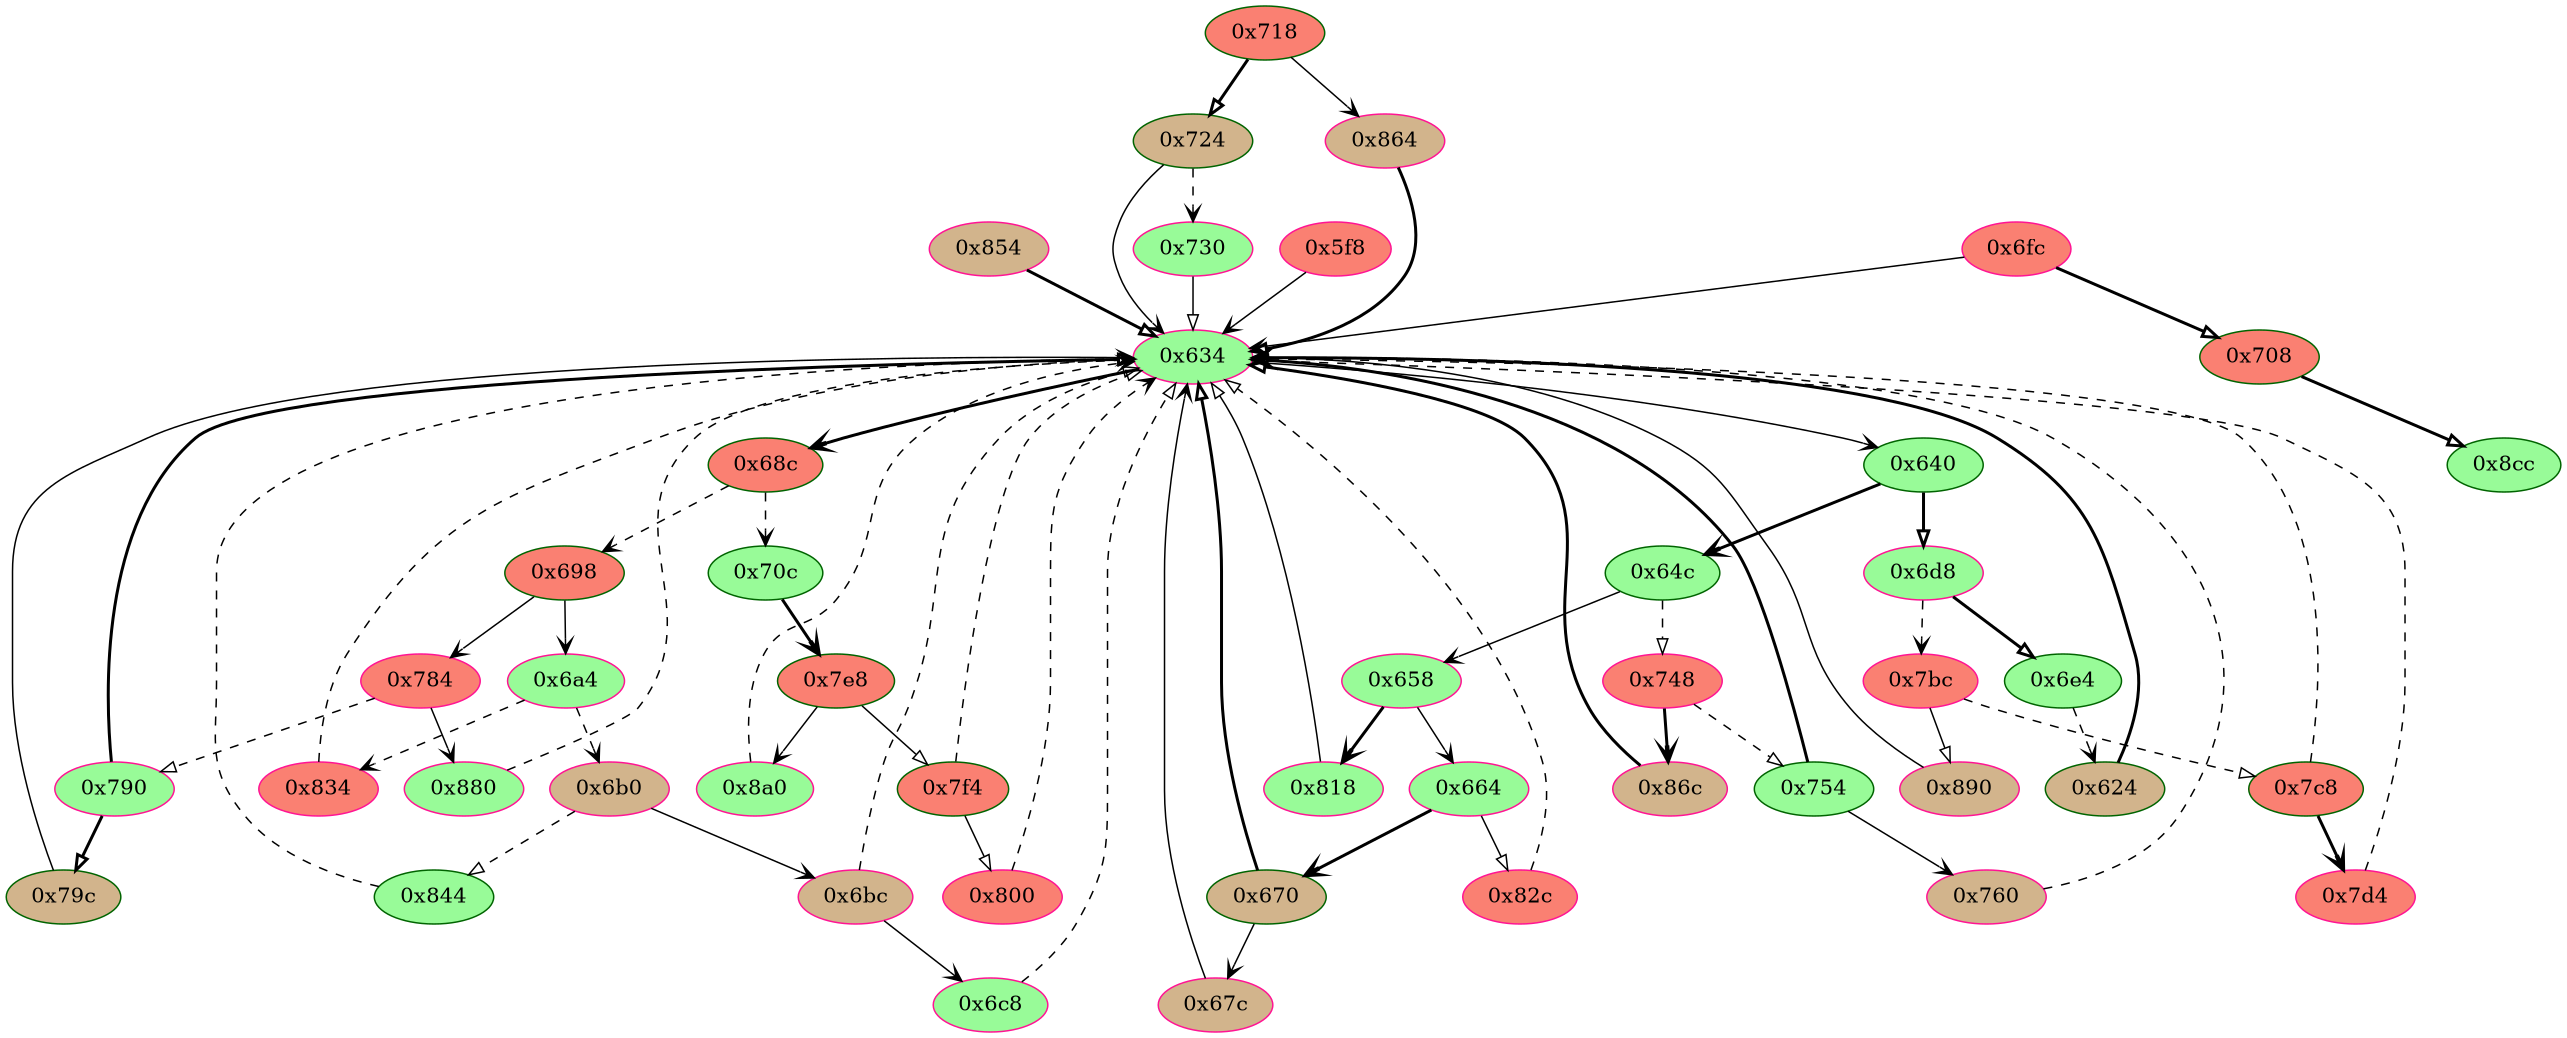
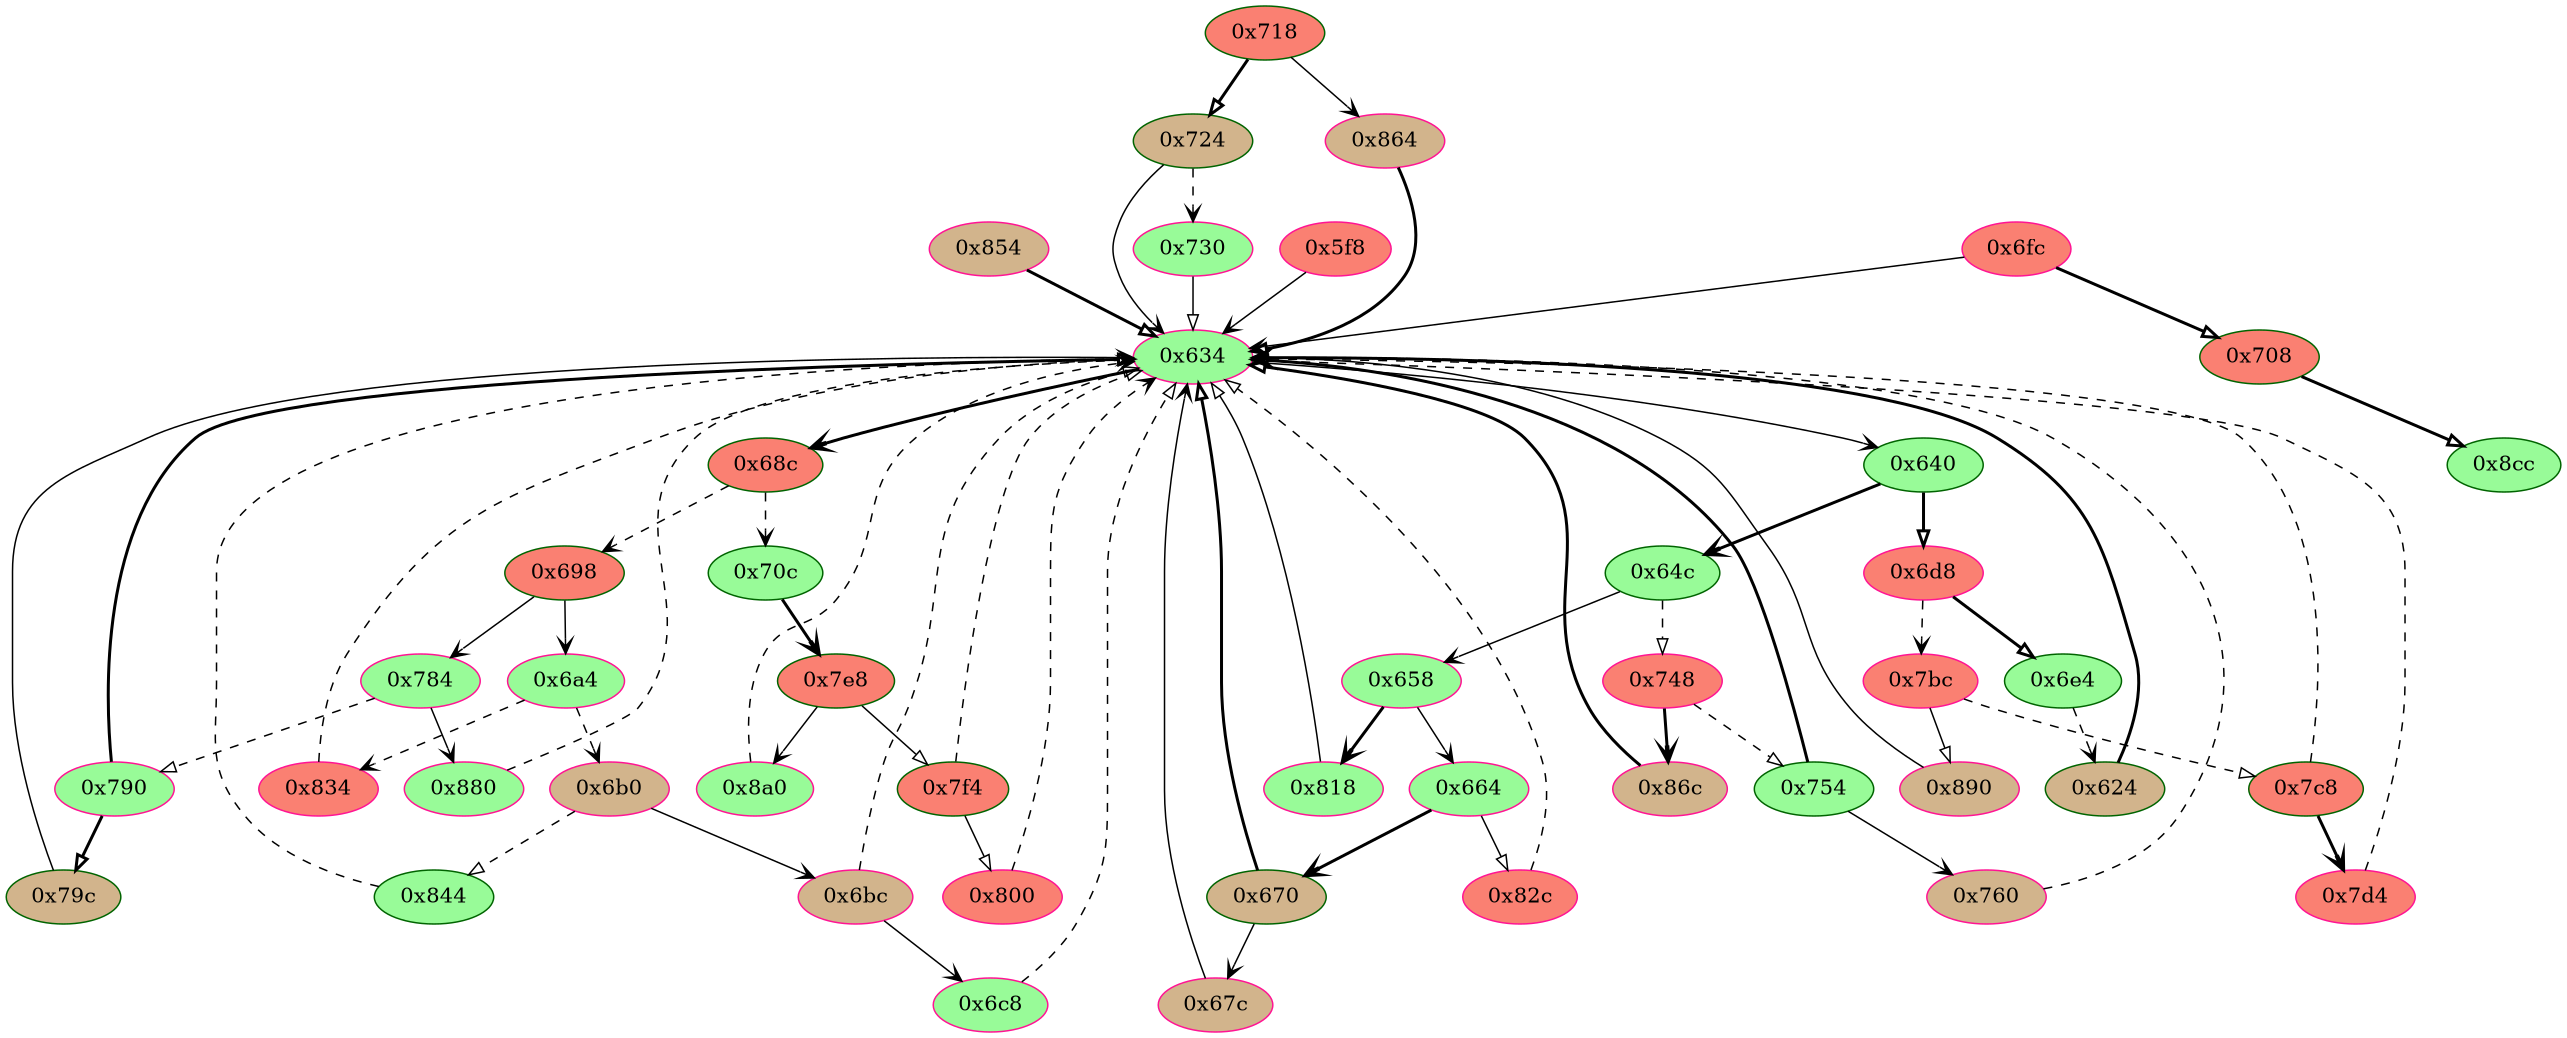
node "0x6d8": fillcolor palegreen -> salmon
node "0x784": fillcolor salmon -> palegreen
